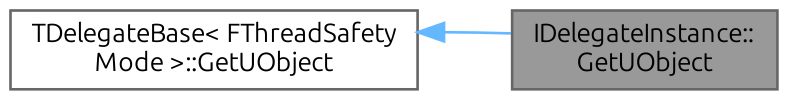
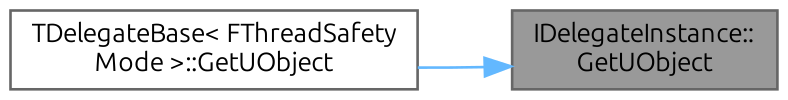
edge "IDelegateInstance:: GetUObject" -> "TDelegateBase< FThreadSafety Mode >::GetUObject": reversed
